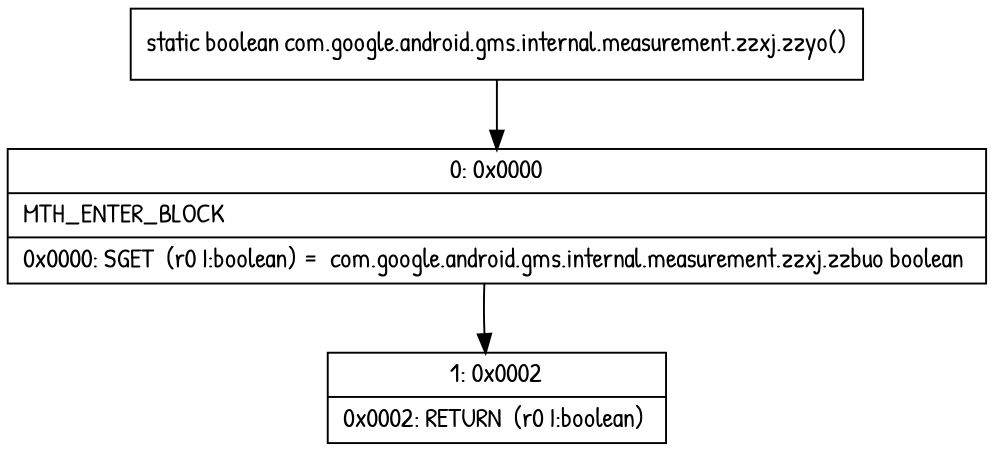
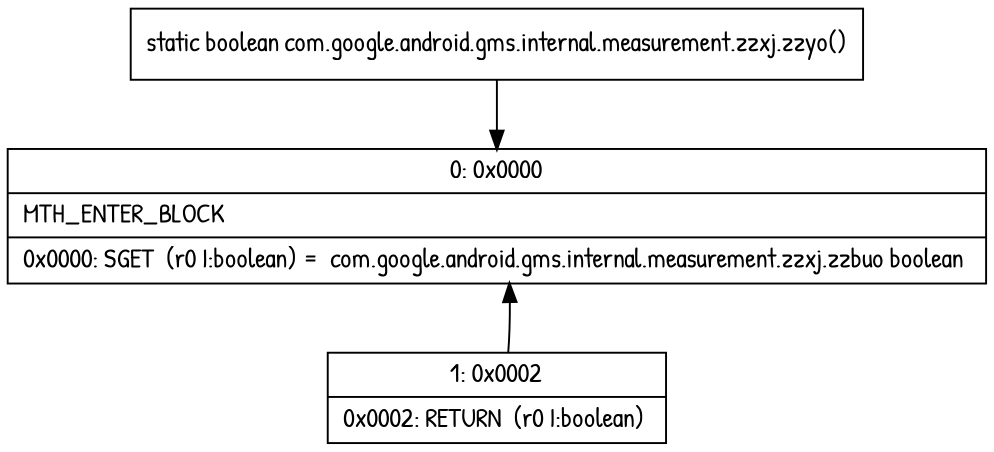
edge "0: 0x0000" -> "1: 0x0002": reversed
